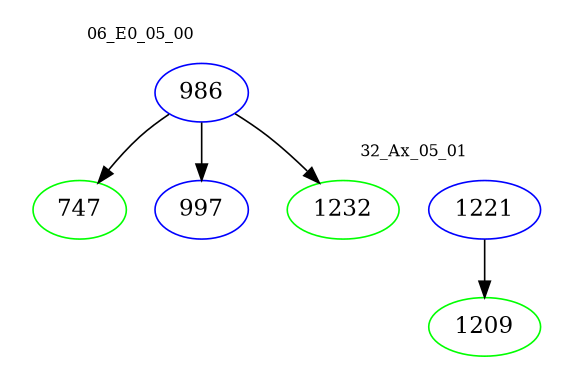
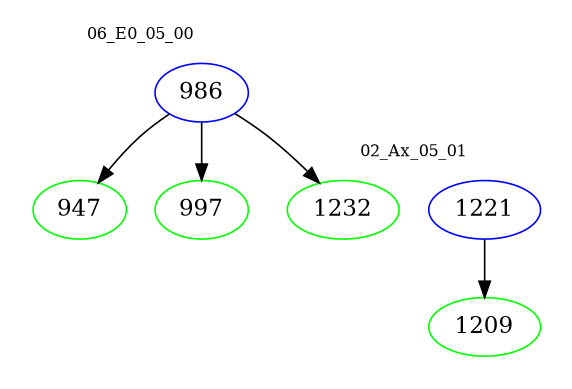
cluster "32_Ax_05_01": label "32_Ax_05_01" -> "02_Ax_05_01"
node "747": label "747" -> "947"
node "997": color blue -> green
